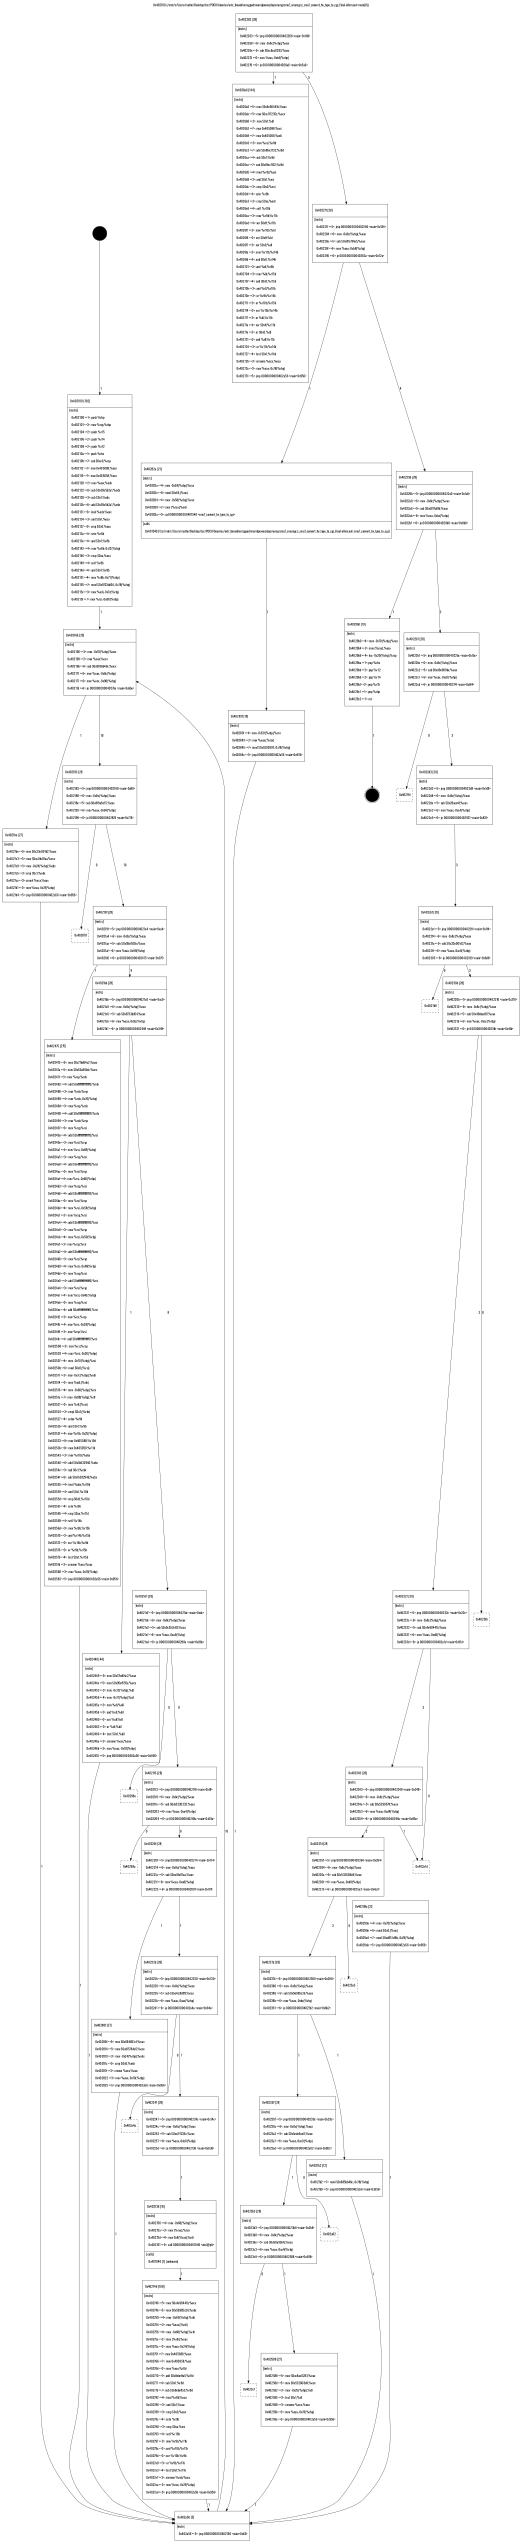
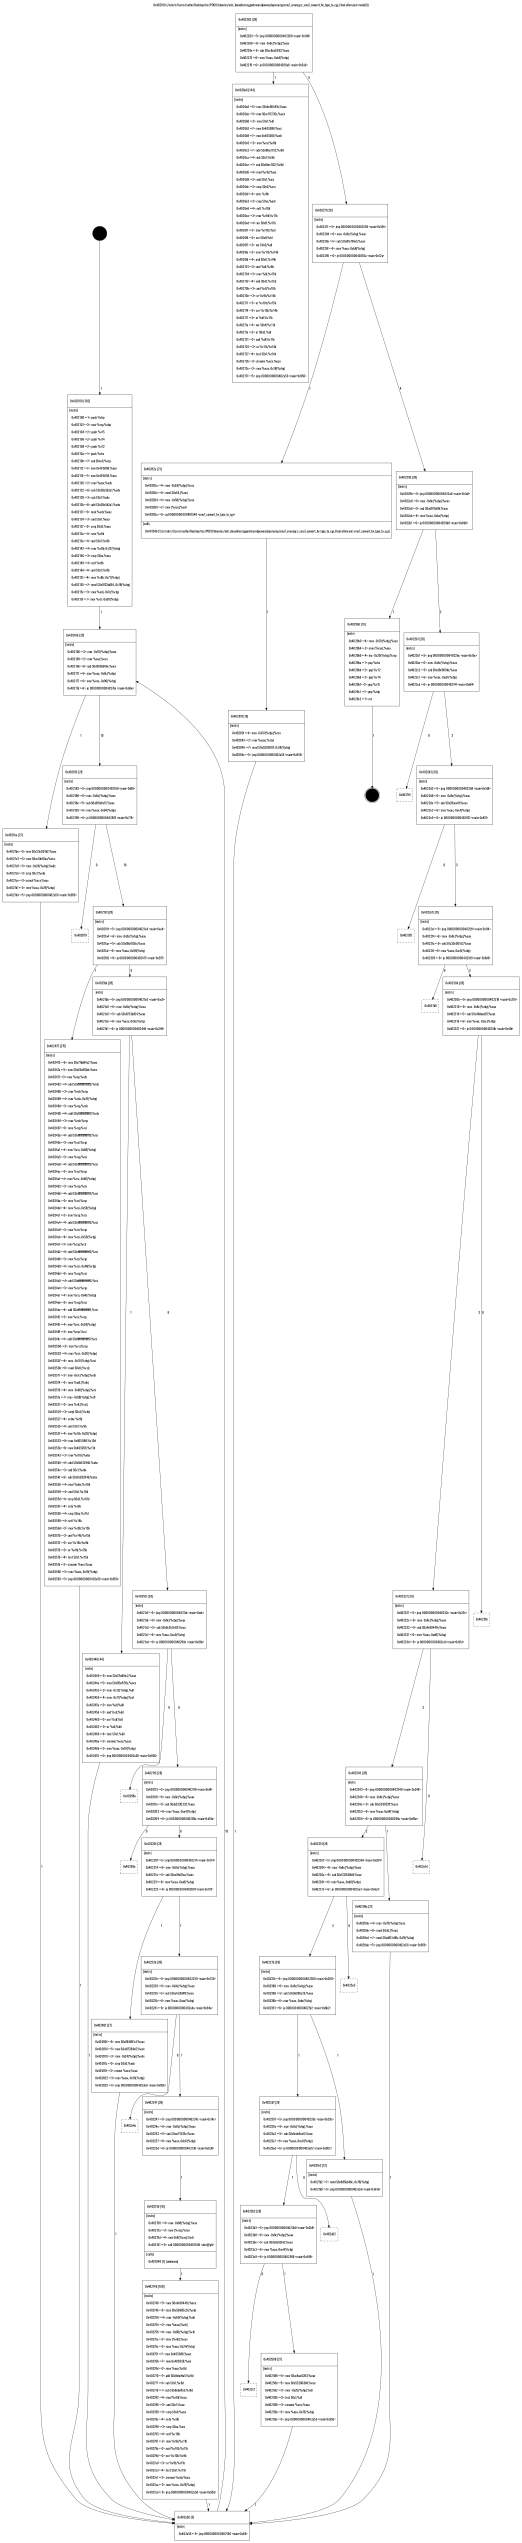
node "0x402931": added
edge "0x402343 [28]" -> "0x402a1d": now "0x402343 [28]" -> "0x40299a [22]"
